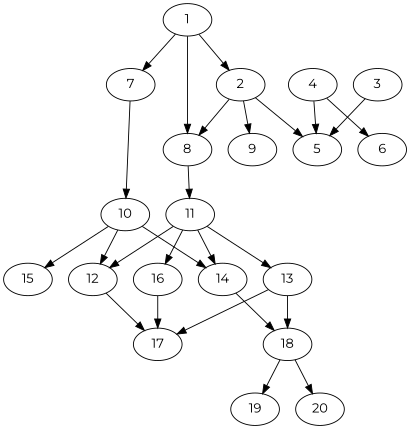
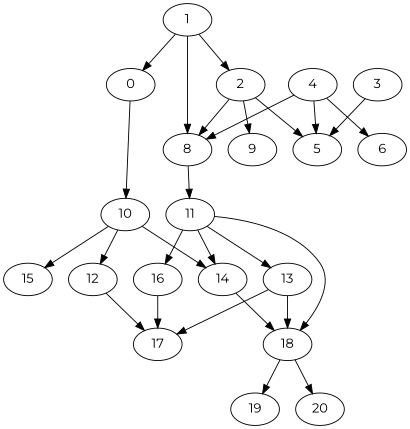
node "7": label "7" -> "0"
edge "4" -> "8": added
edge "11" -> "12": now "11" -> "18"
